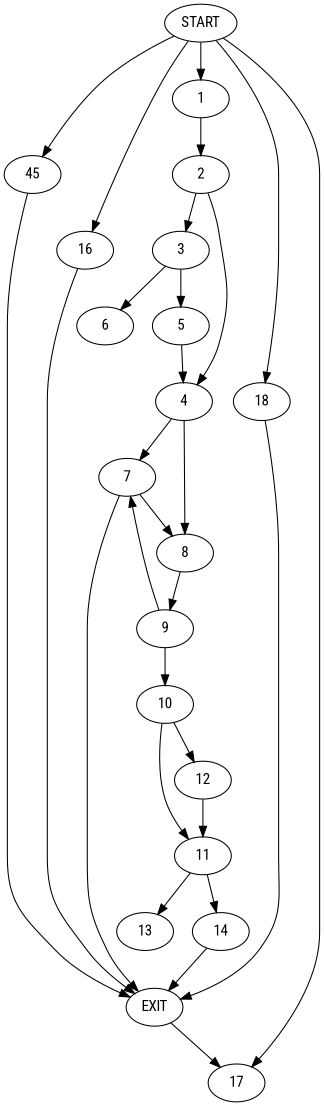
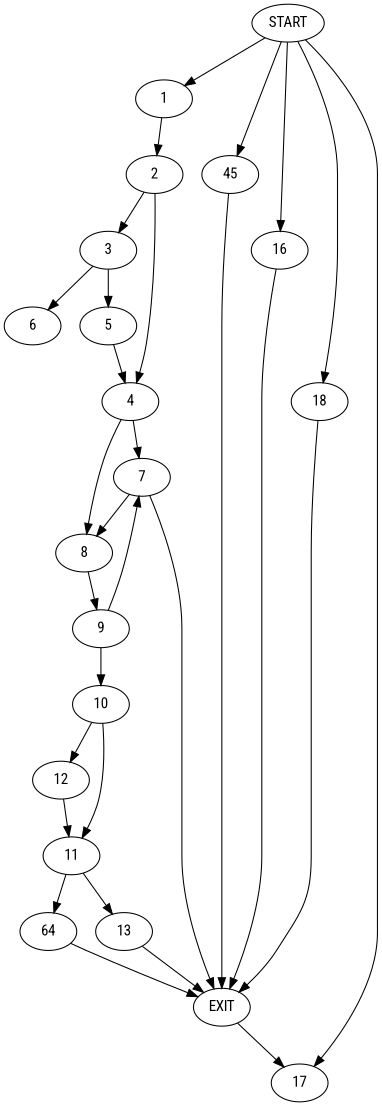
node "14": label "14" -> "64"
edge "13" -> "EXIT": added
